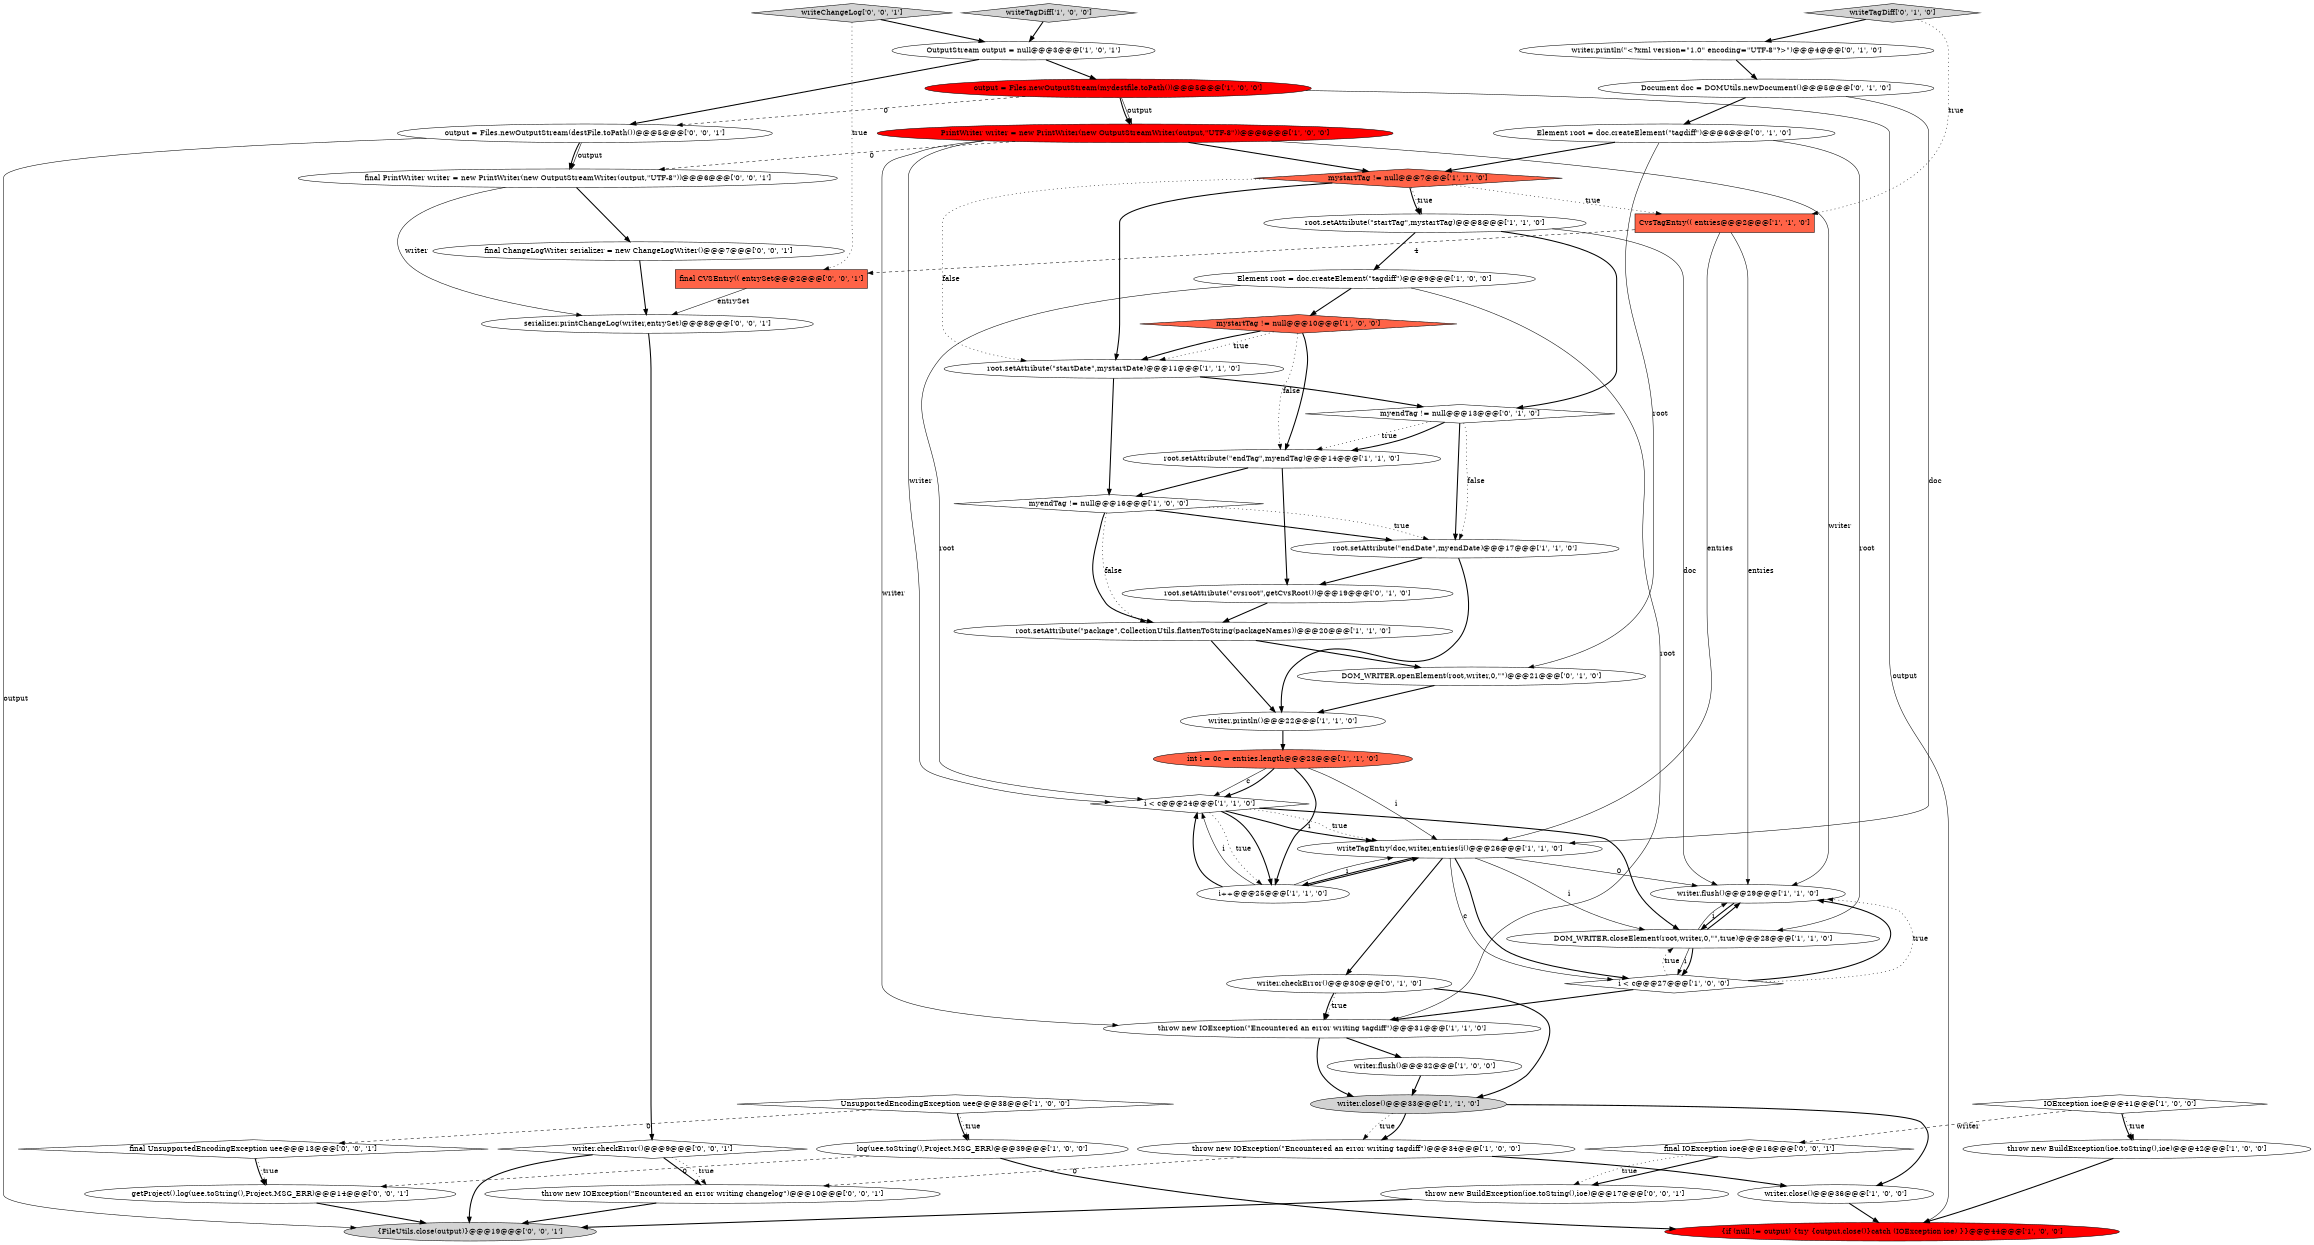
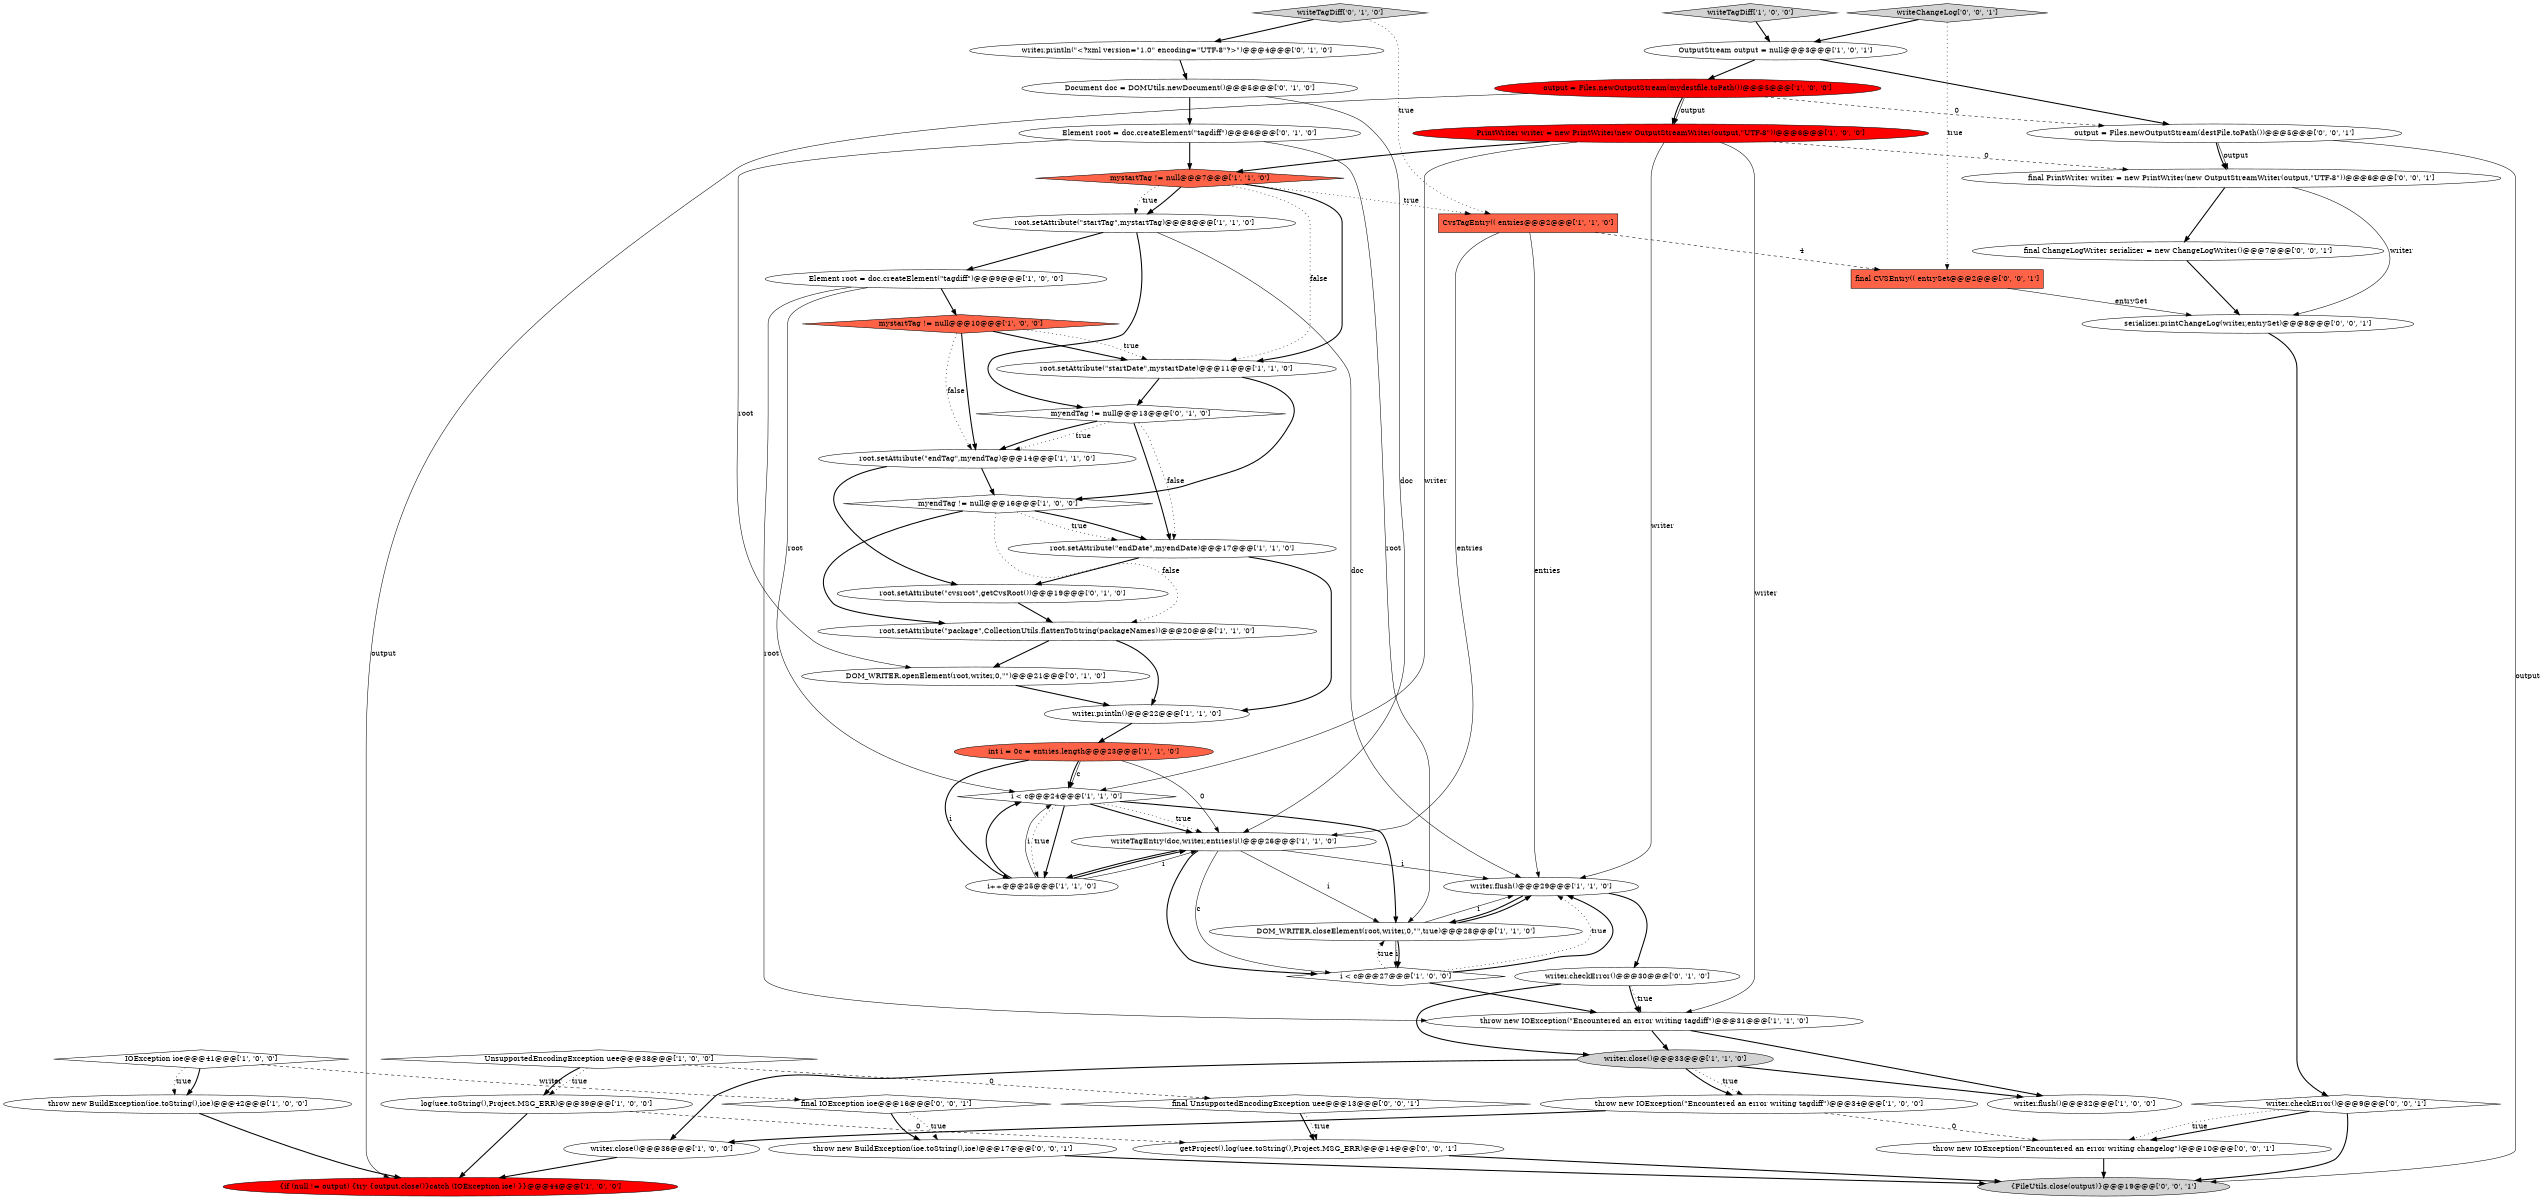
edge "int i = 0c = entries.length@@@23@@@['1', '1', '0']" -> "writeTagEntry(doc,writer,entries(i()@@@26@@@['1', '1', '0']": label "i" -> "0"
edge "writeTagEntry(doc,writer,entries(i()@@@26@@@['1', '1', '0']" -> "writer.flush()@@@29@@@['1', '1', '0']": label "0" -> "i"
edge "writeTagEntry(doc,writer,entries(i()@@@26@@@['1', '1', '0']" -> "writer.checkError()@@@30@@@['0', '1', '0']": now "writer.flush()@@@29@@@['1', '1', '0']" -> "writer.checkError()@@@30@@@['0', '1', '0']"
edge "writer.flush()@@@32@@@['1', '0', '0']" -> "writer.close()@@@33@@@['1', '1', '0']": reversed
